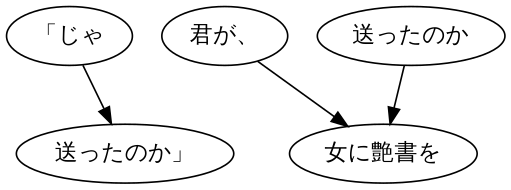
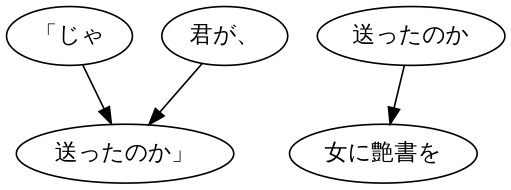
edge "君が、" -> "女に艶書を": now "君が、" -> "送ったのか」"
